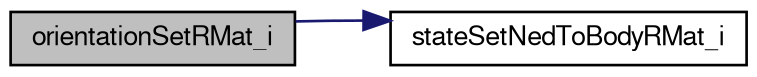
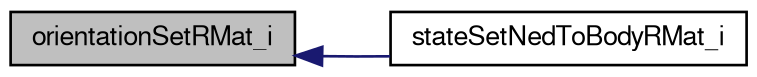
edge "orientationSetRMat_i" -> "stateSetNedToBodyRMat_i": reversed
